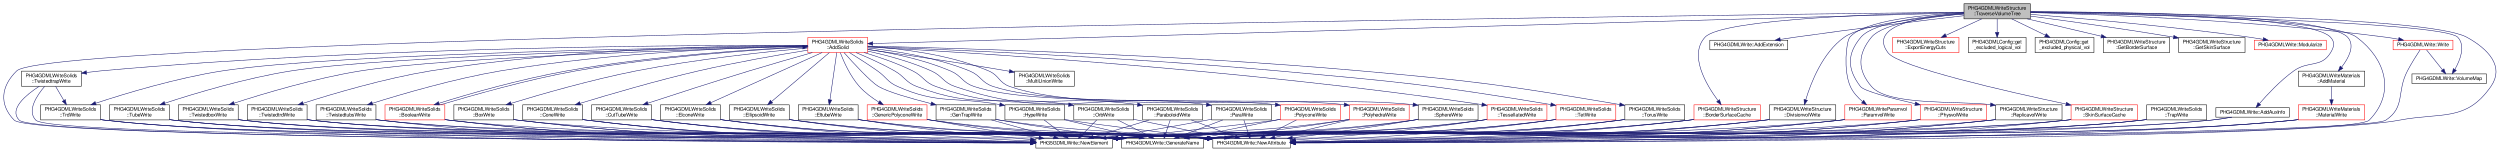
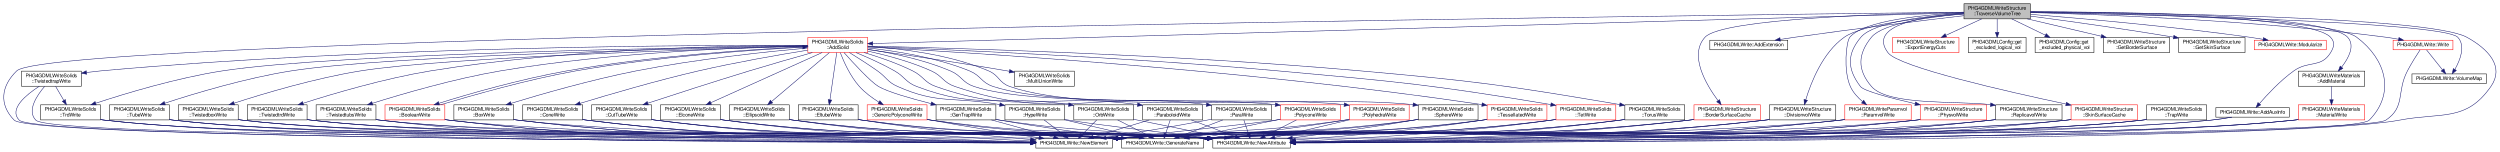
node "PHG5GDMLWrite::NewElement": label "PHG5GDMLWrite::NewElement" -> "PHG4GDMLWrite::NewElement"
